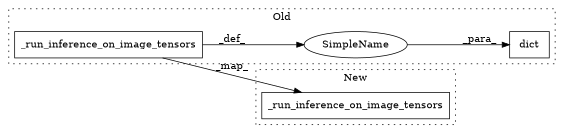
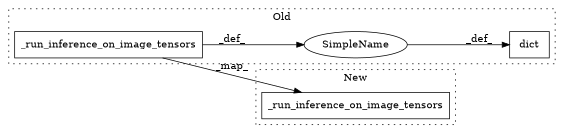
edge "SimpleName" -> "dict": label "_para_" -> "_def_"
